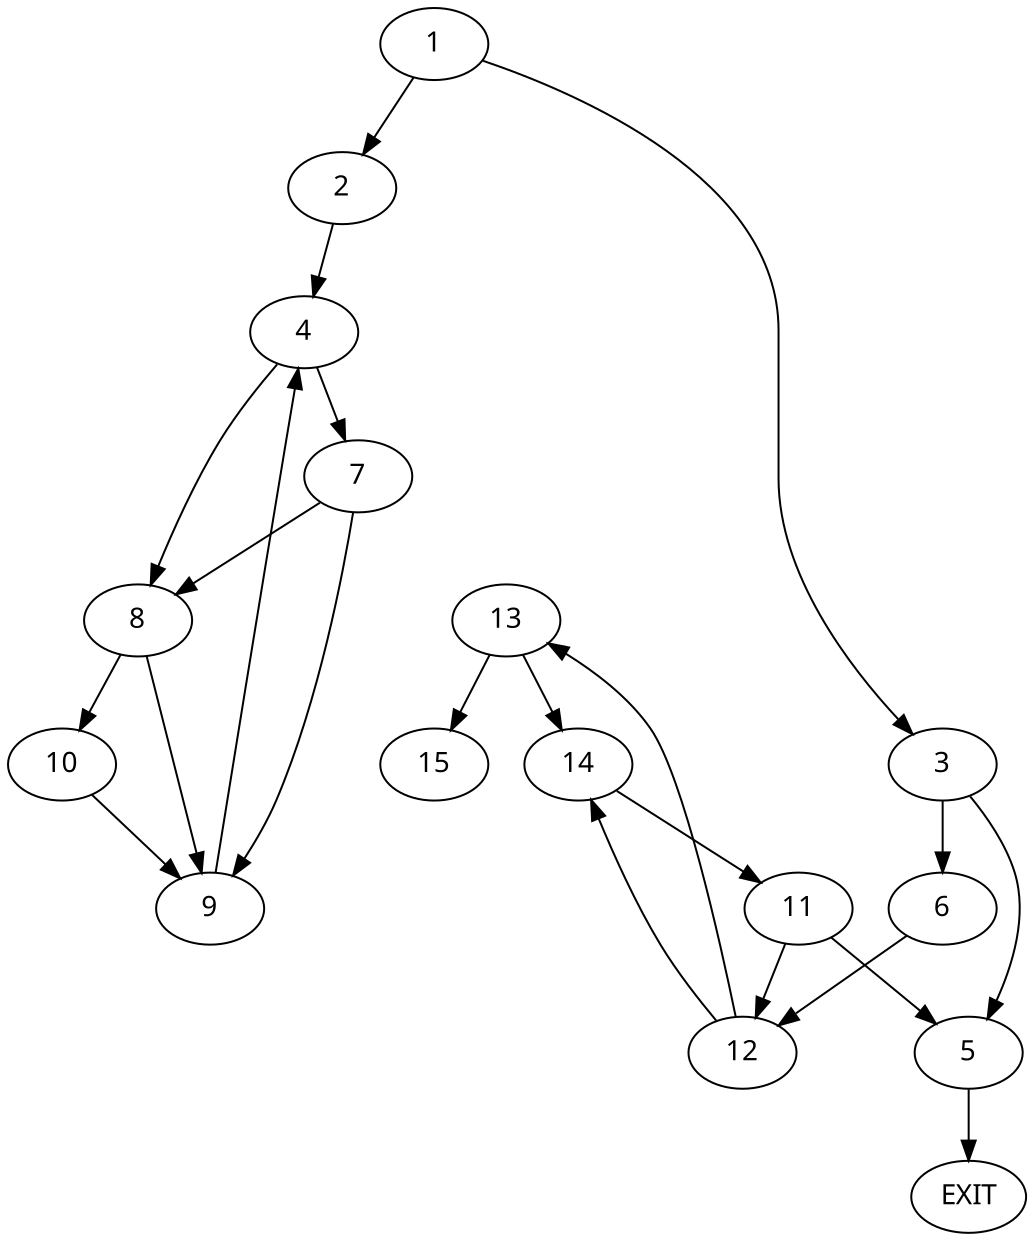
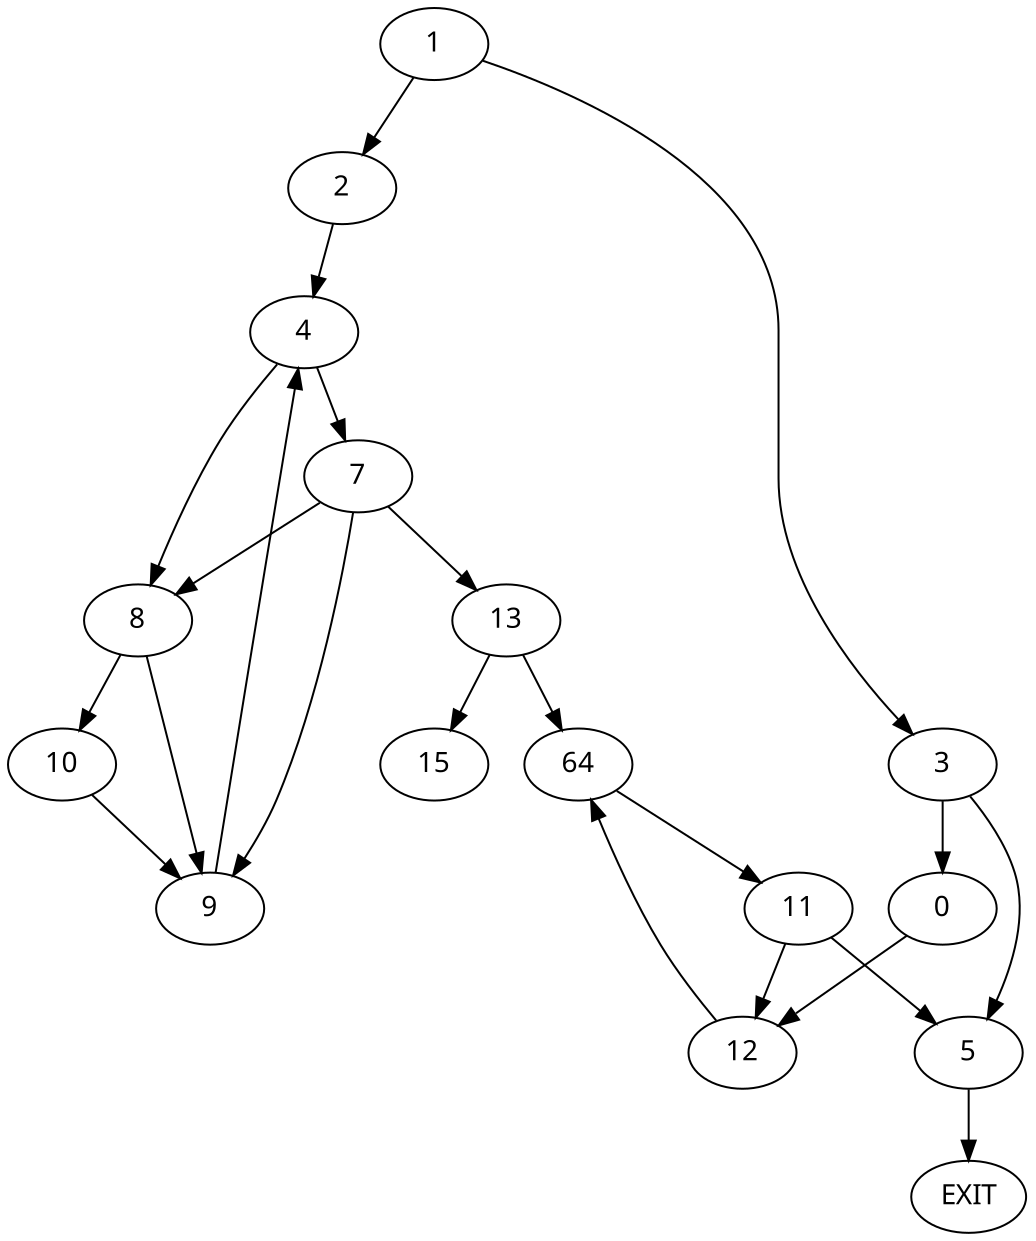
node "14": label "14" -> "64"
edge "12" -> "13": now "7" -> "13"
node "6": label "6" -> "0"
